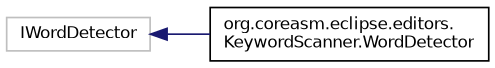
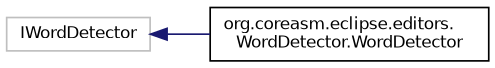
node "org.coreasm.eclipse.editors. KeywordScanner.WordDetector": label "org.coreasm.eclipse.editors. KeywordScanner.WordDetector" -> "org.coreasm.eclipse.editors. WordDetector.WordDetector"
